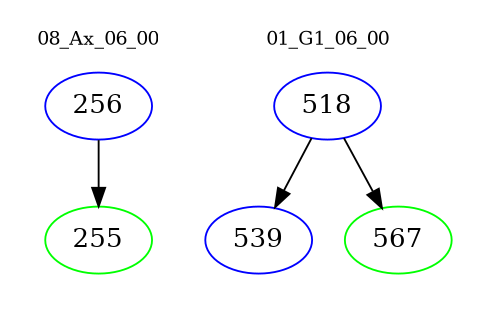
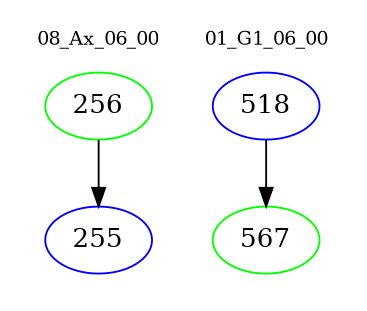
node "256": color blue -> green
node "255": color green -> blue
node "539": removed
